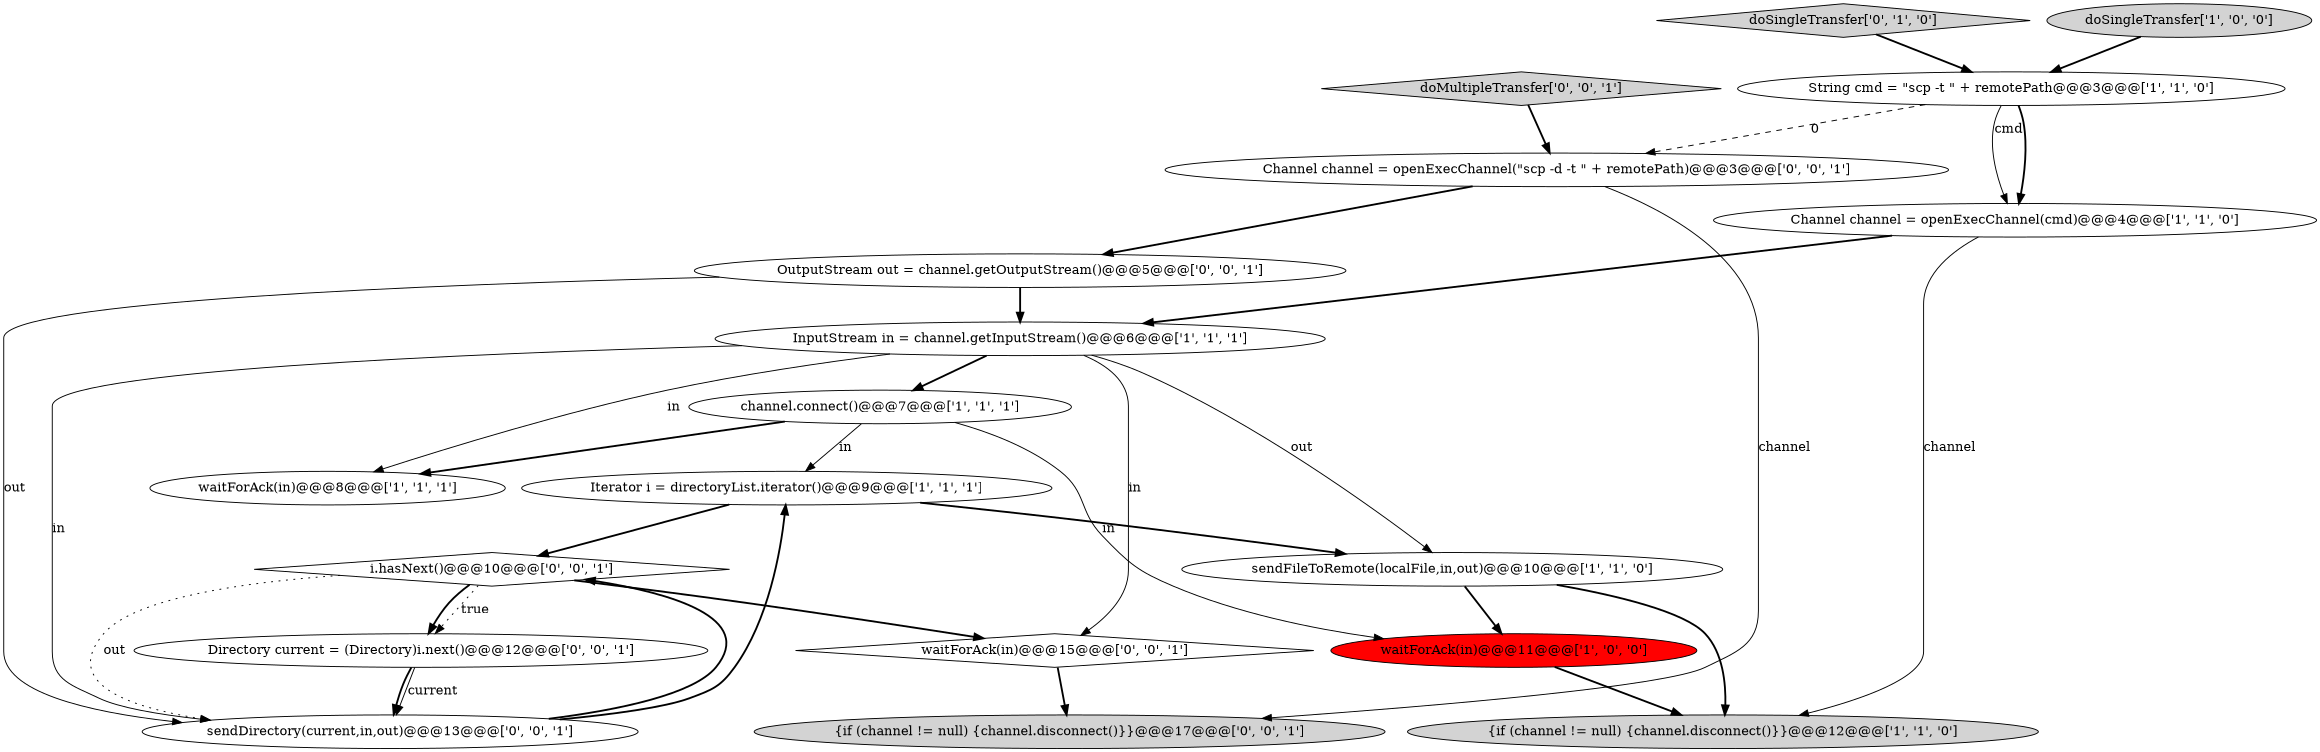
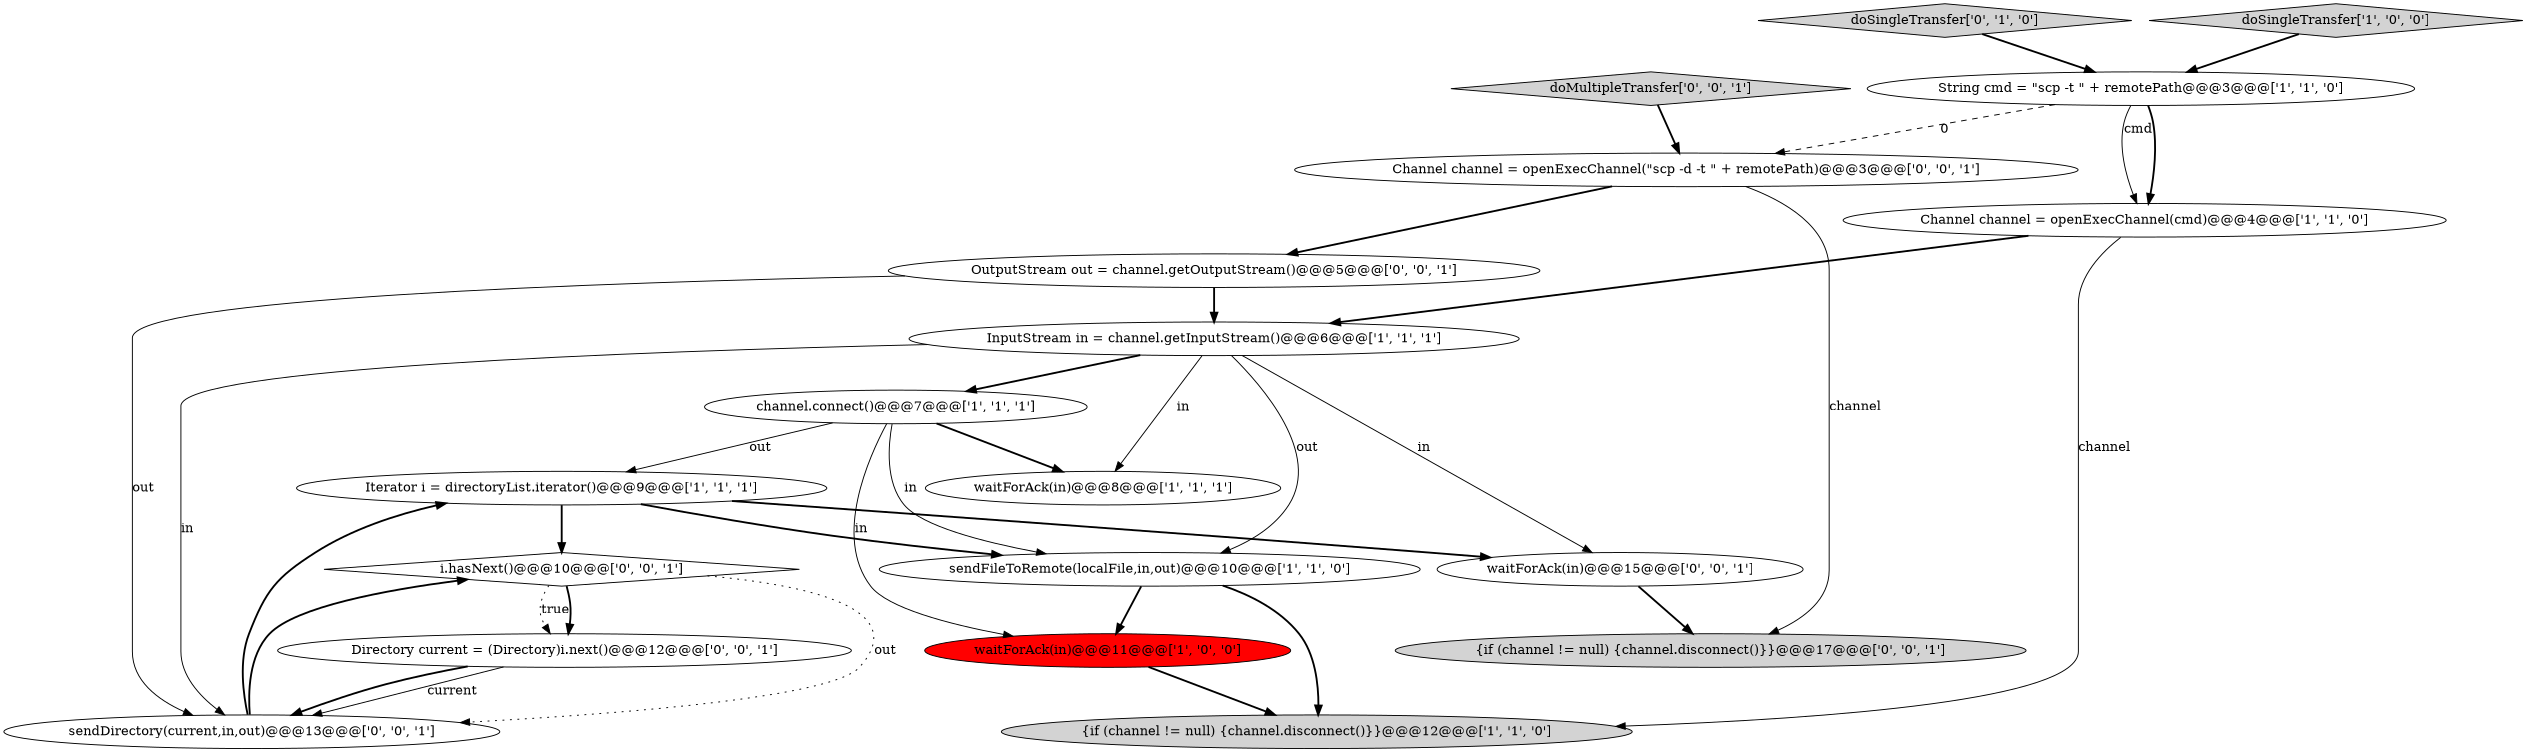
node "doSingleTransfer['1', '0', '0']": shape ellipse -> diamond
edge "channel.connect()@@@7@@@['1', '1', '1']" -> "Iterator i = directoryList.iterator()@@@9@@@['1', '1', '1']": label "in" -> "out"
edge "channel.connect()@@@7@@@['1', '1', '1']" -> "sendFileToRemote(localFile,in,out)@@@10@@@['1', '1', '0']": added, label "in"
edge "i.hasNext()@@@10@@@['0', '0', '1']" -> "waitForAck(in)@@@15@@@['0', '0', '1']": now "Iterator i = directoryList.iterator()@@@9@@@['1', '1', '1']" -> "waitForAck(in)@@@15@@@['0', '0', '1']"
node "waitForAck(in)@@@15@@@['0', '0', '1']": shape diamond -> ellipse
